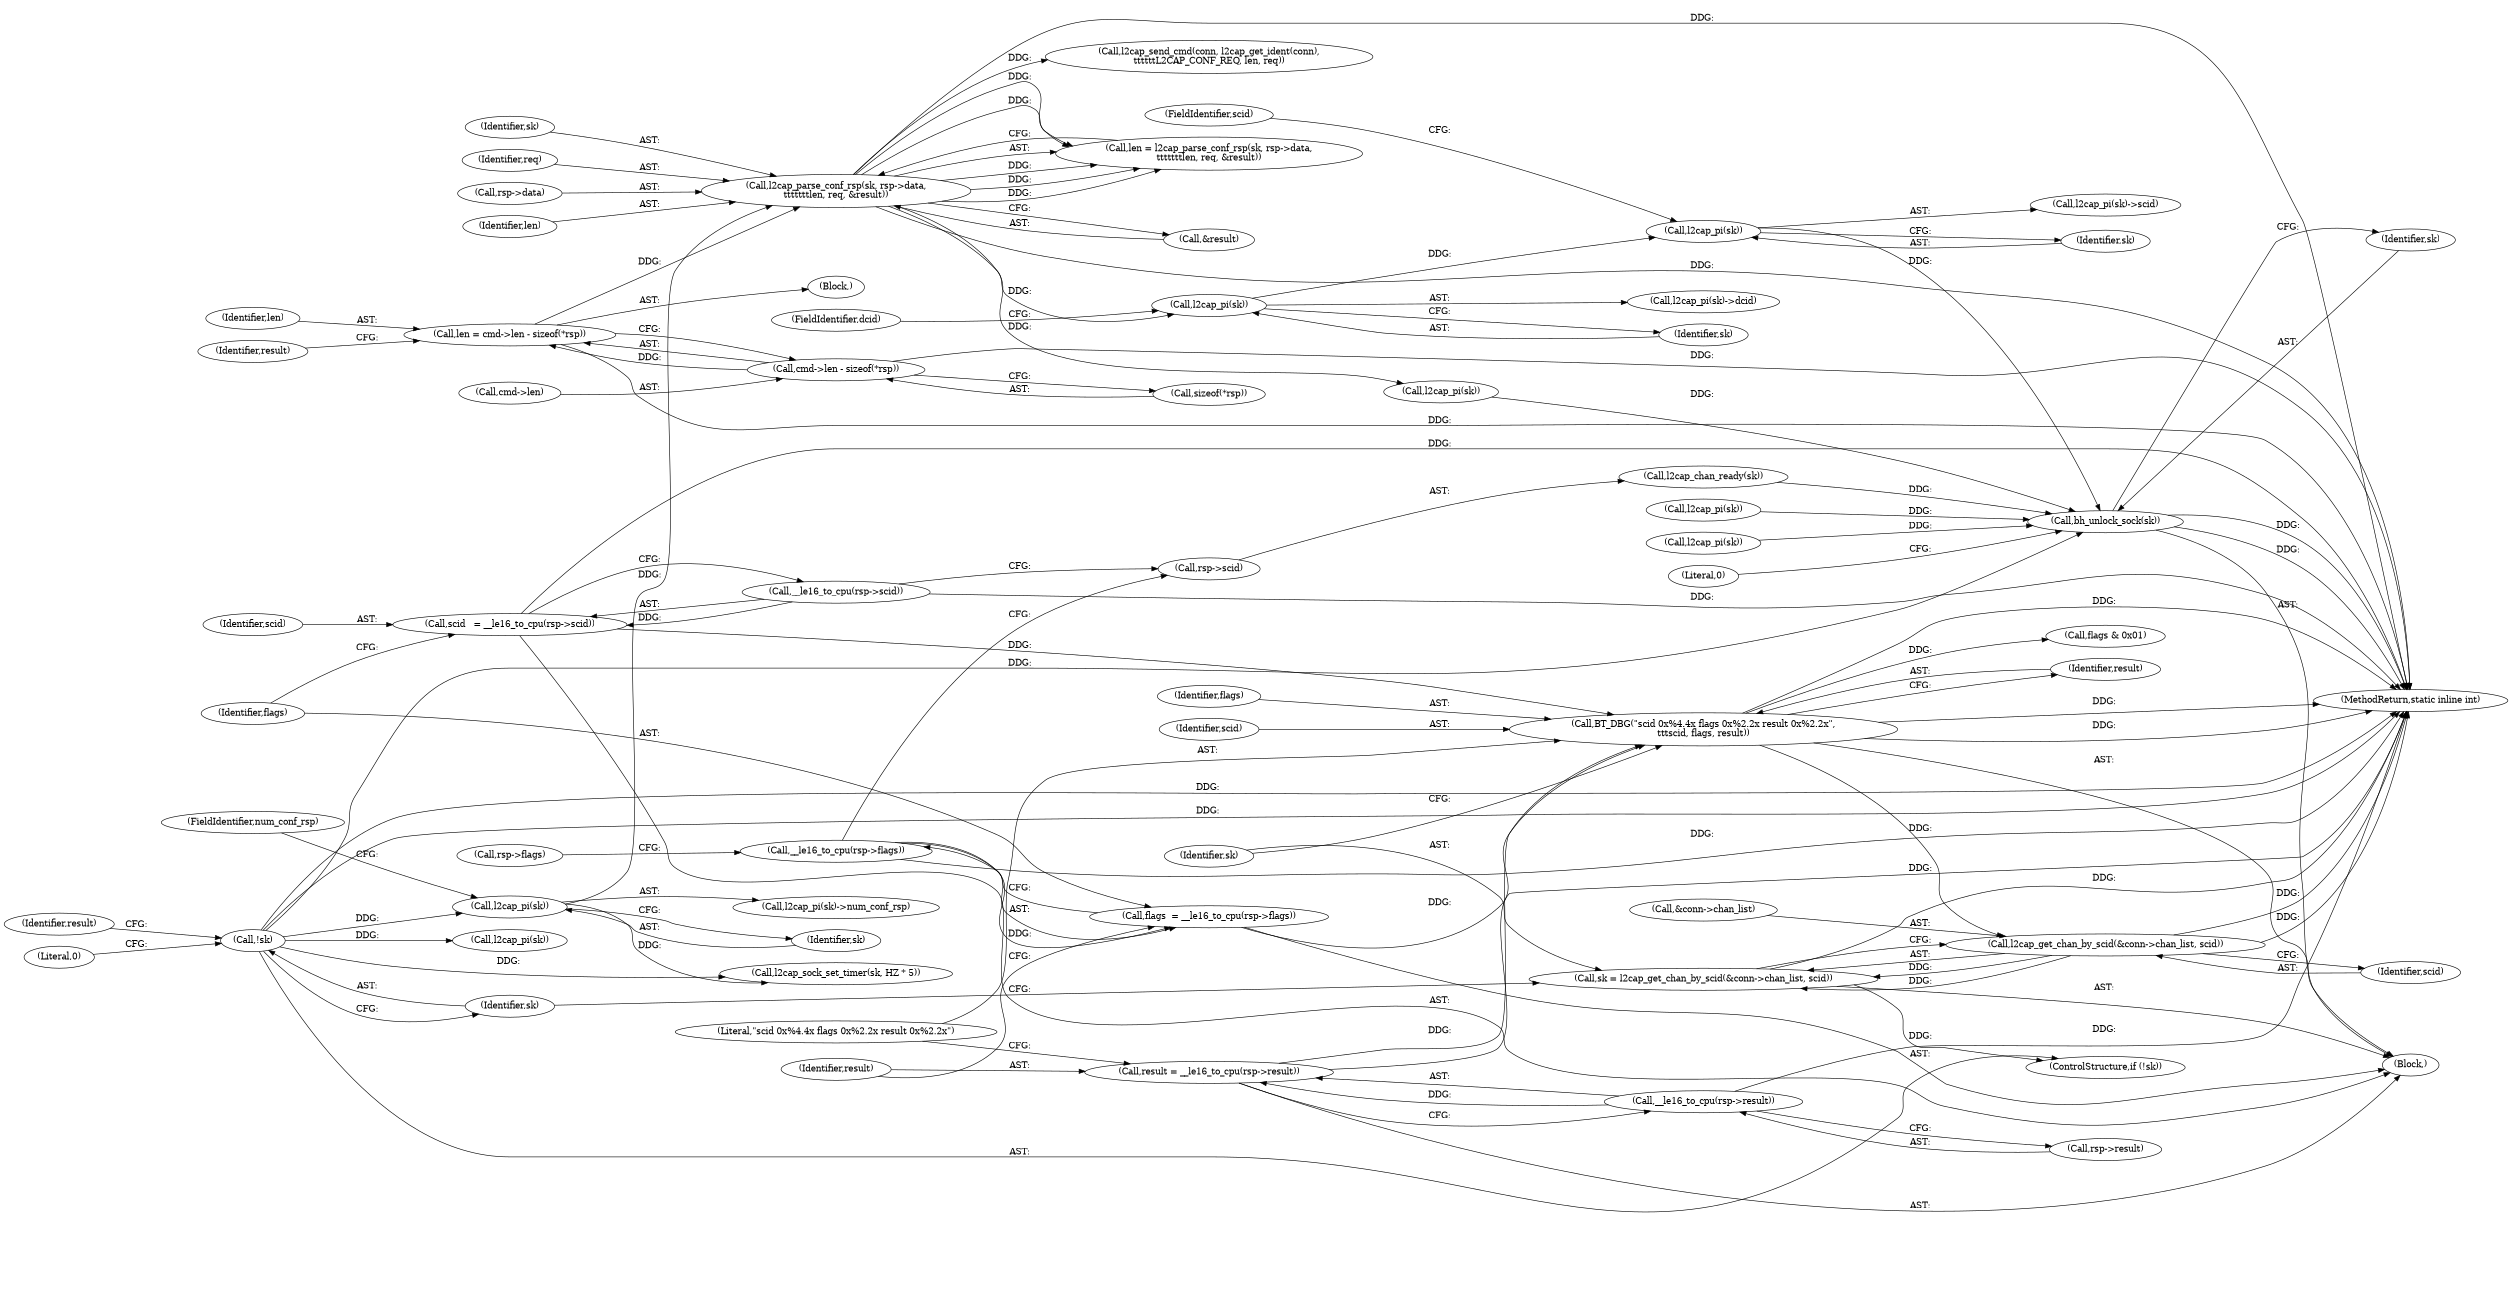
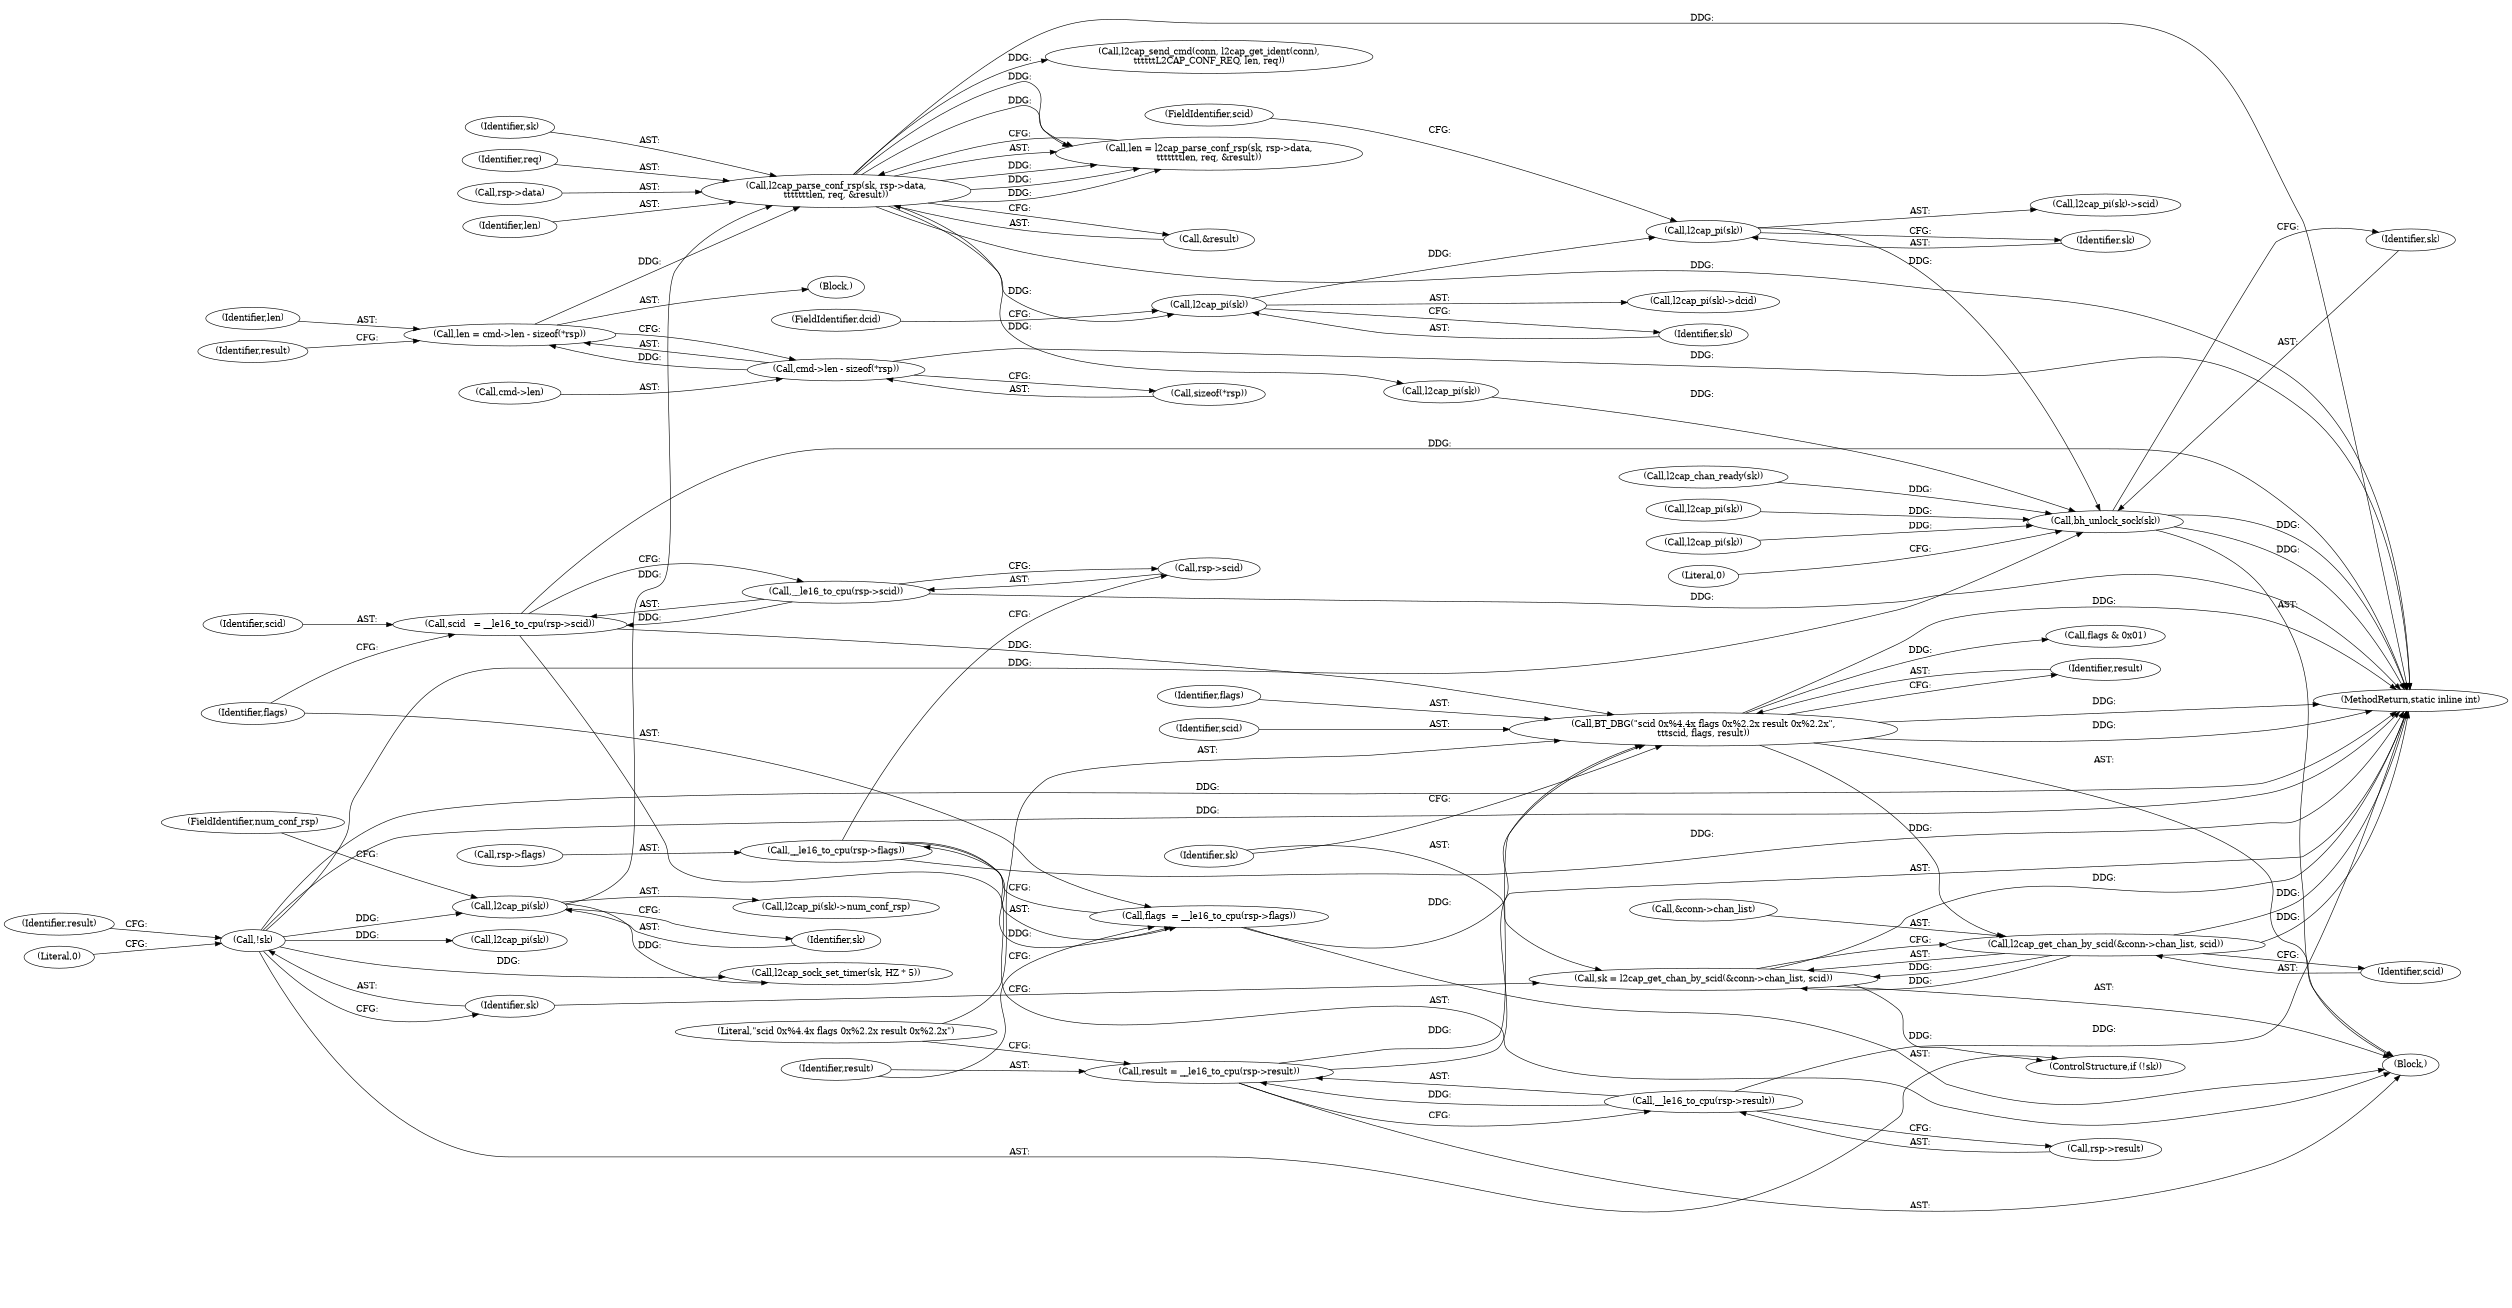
edge "(Call,len = cmd->len - sizeof(*rsp))" -> "(MethodReturn,static inline int)": removed, label "DDG:"
edge "(Call,rsp->scid)" -> "(Call,l2cap_chan_ready(sk))": now "(Call,rsp->scid)" -> "(Call,__le16_to_cpu(rsp->scid))"
edge "(Call,rsp->flags)" -> "(Call,__le16_to_cpu(rsp->flags))": label "CFG: " -> "AST: "
edge "(Call,result = __le16_to_cpu(rsp->result))" -> "(MethodReturn,static inline int)": label "DDG: " -> "AST: "
